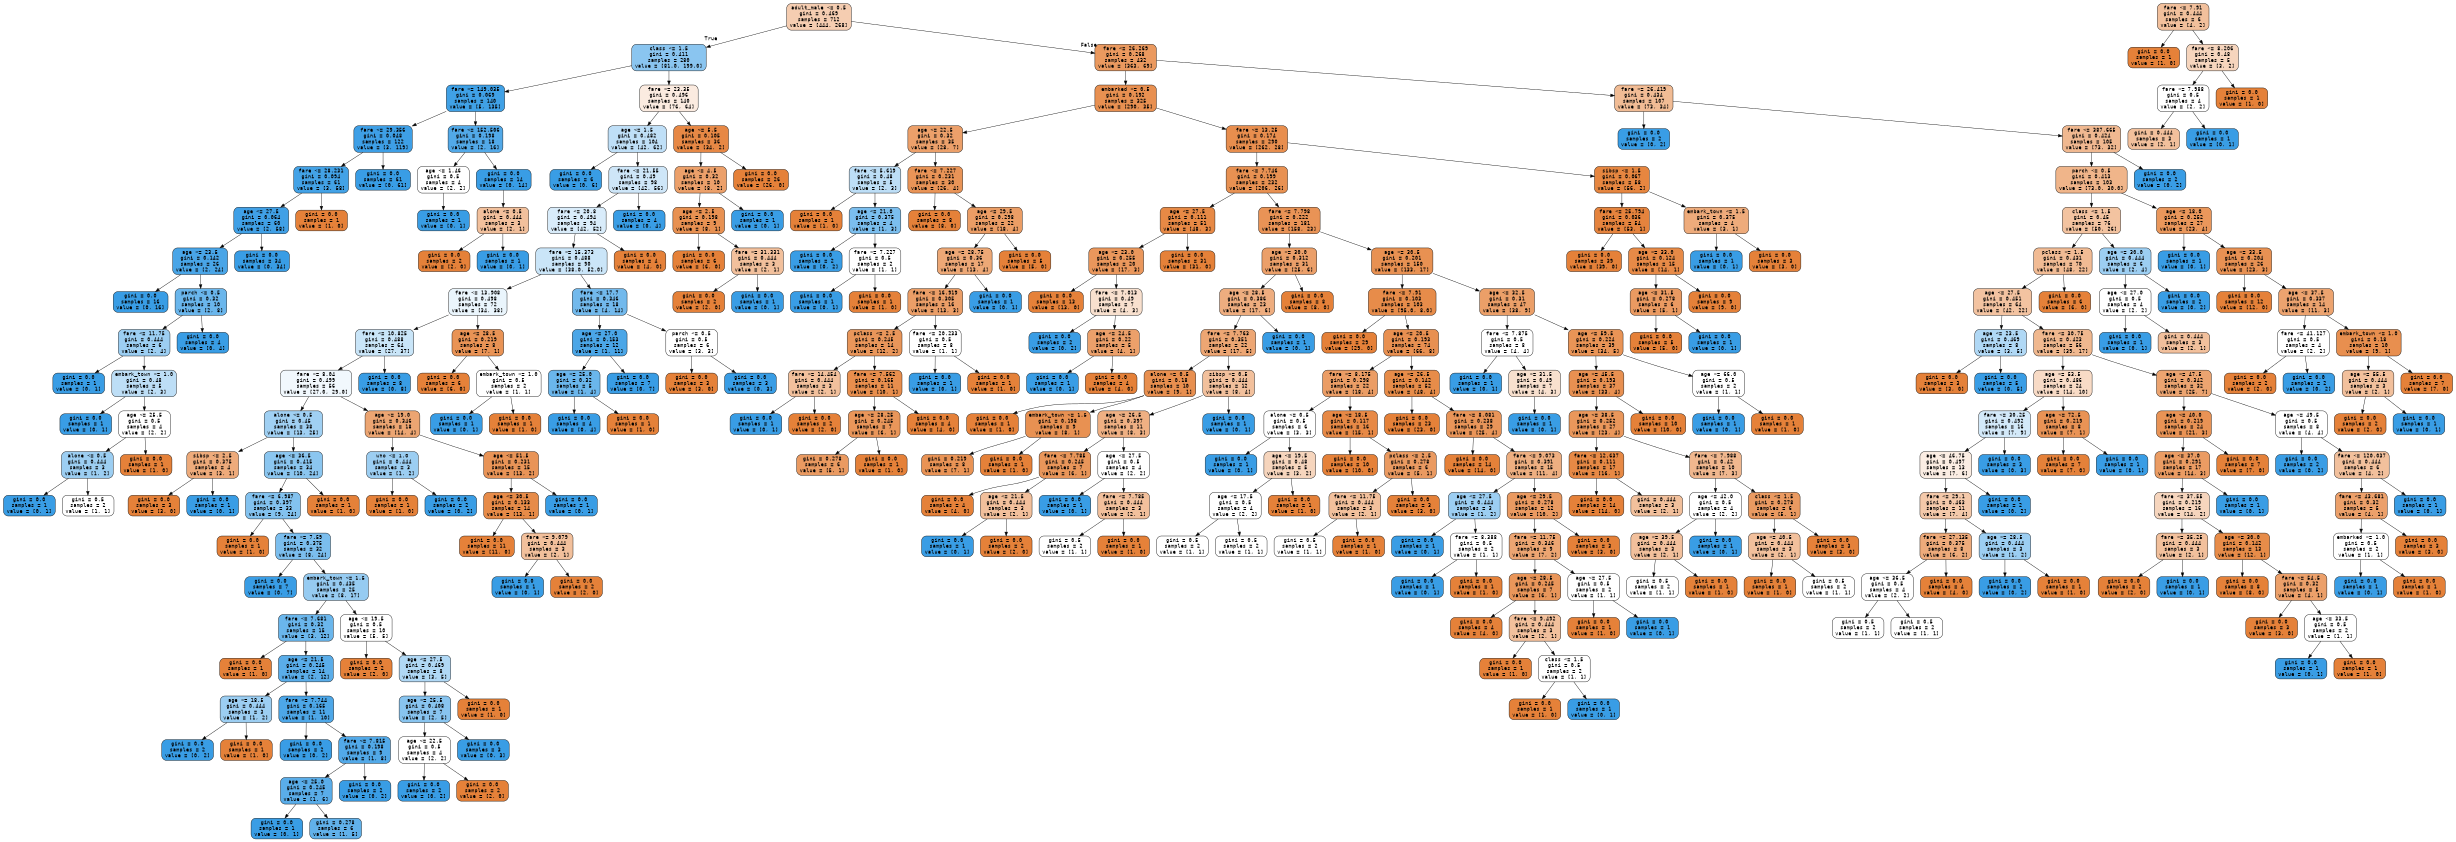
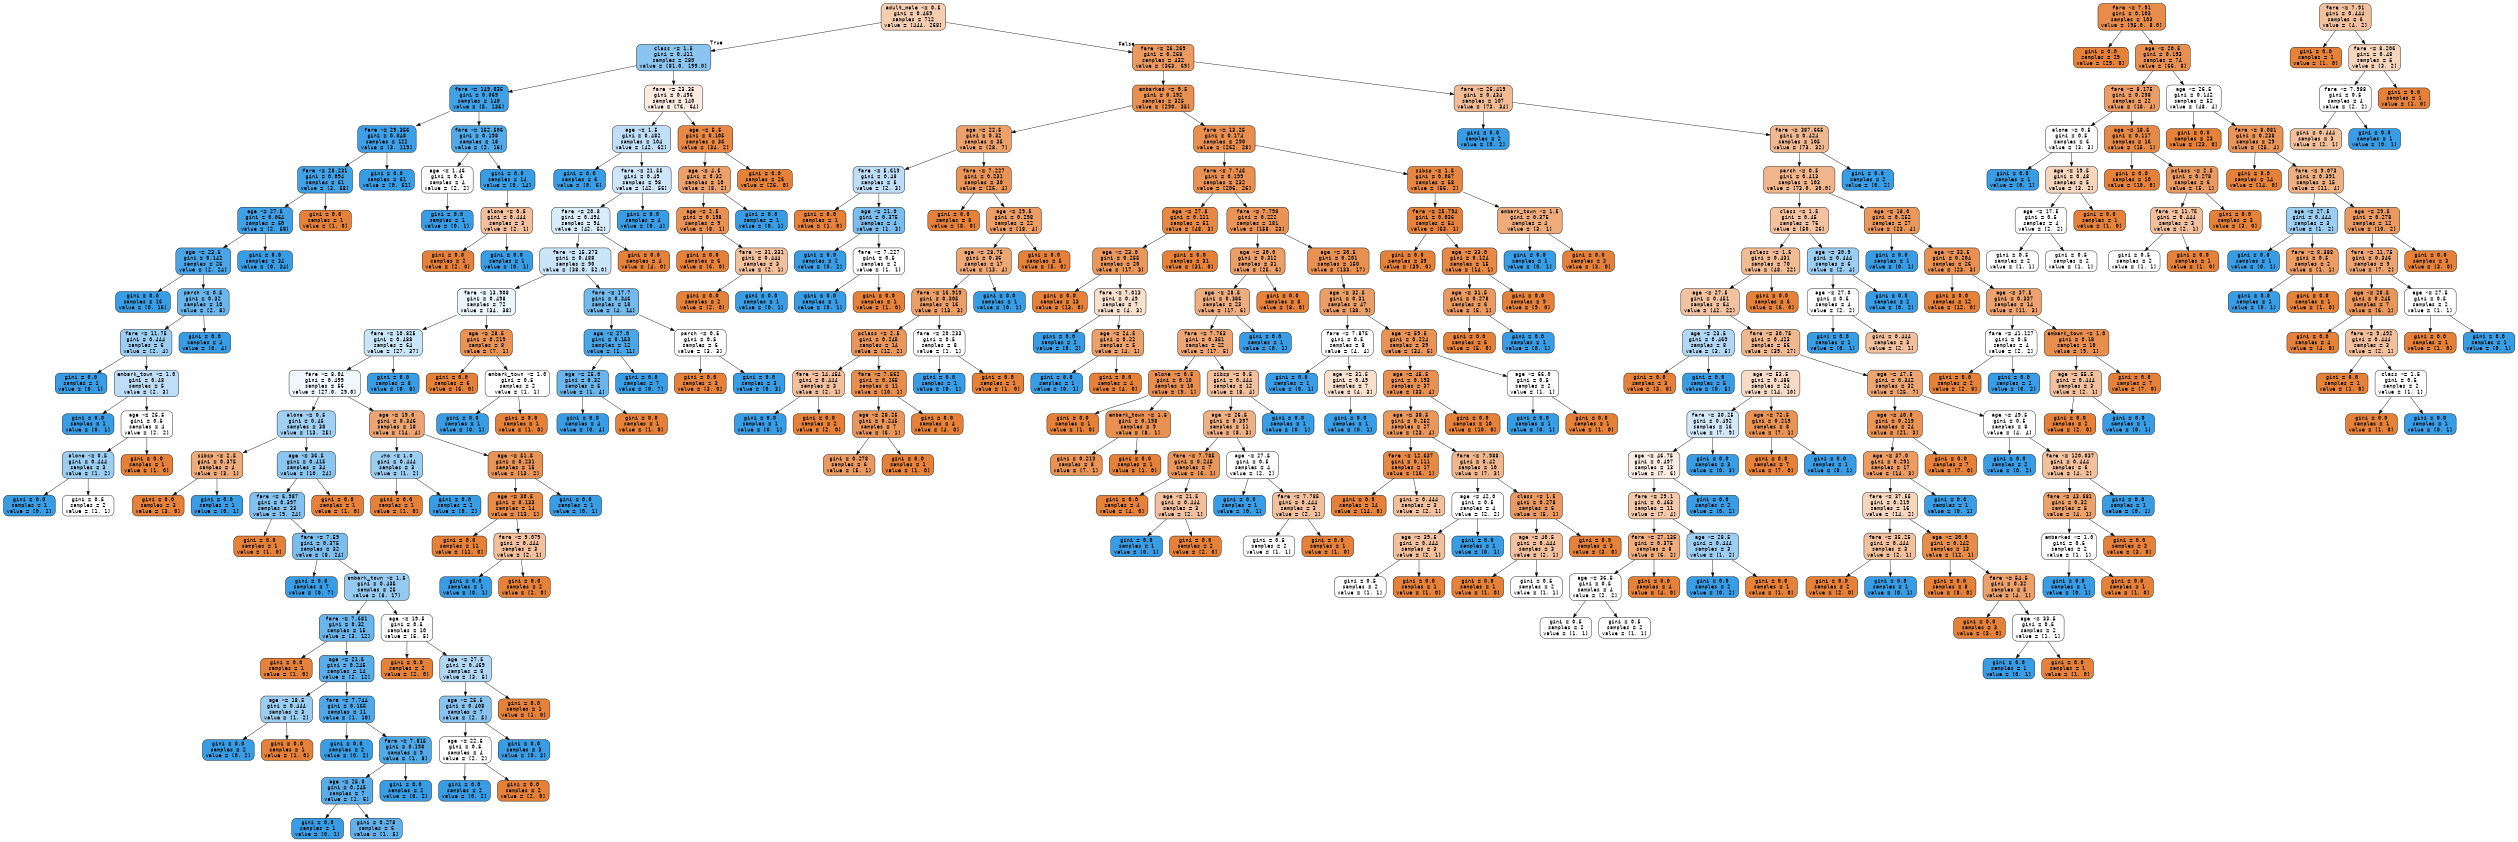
edge "age <= 30.5 gini = 0.201 samples = 150 value = [133, 17]" -> "fare <= 7.91 gini = 0.103 samples = 103 value = [95.0, 8.0]": removed
node "age <= 26.5 gini = 0.142 samples = 52 value = [48, 4]": fillcolor #e78c49 -> #ffffff
node "fare <= 8.388 gini = 0.5 samples = 2 value = [1, 1]": fillcolor #ffffff -> #eb9d65
